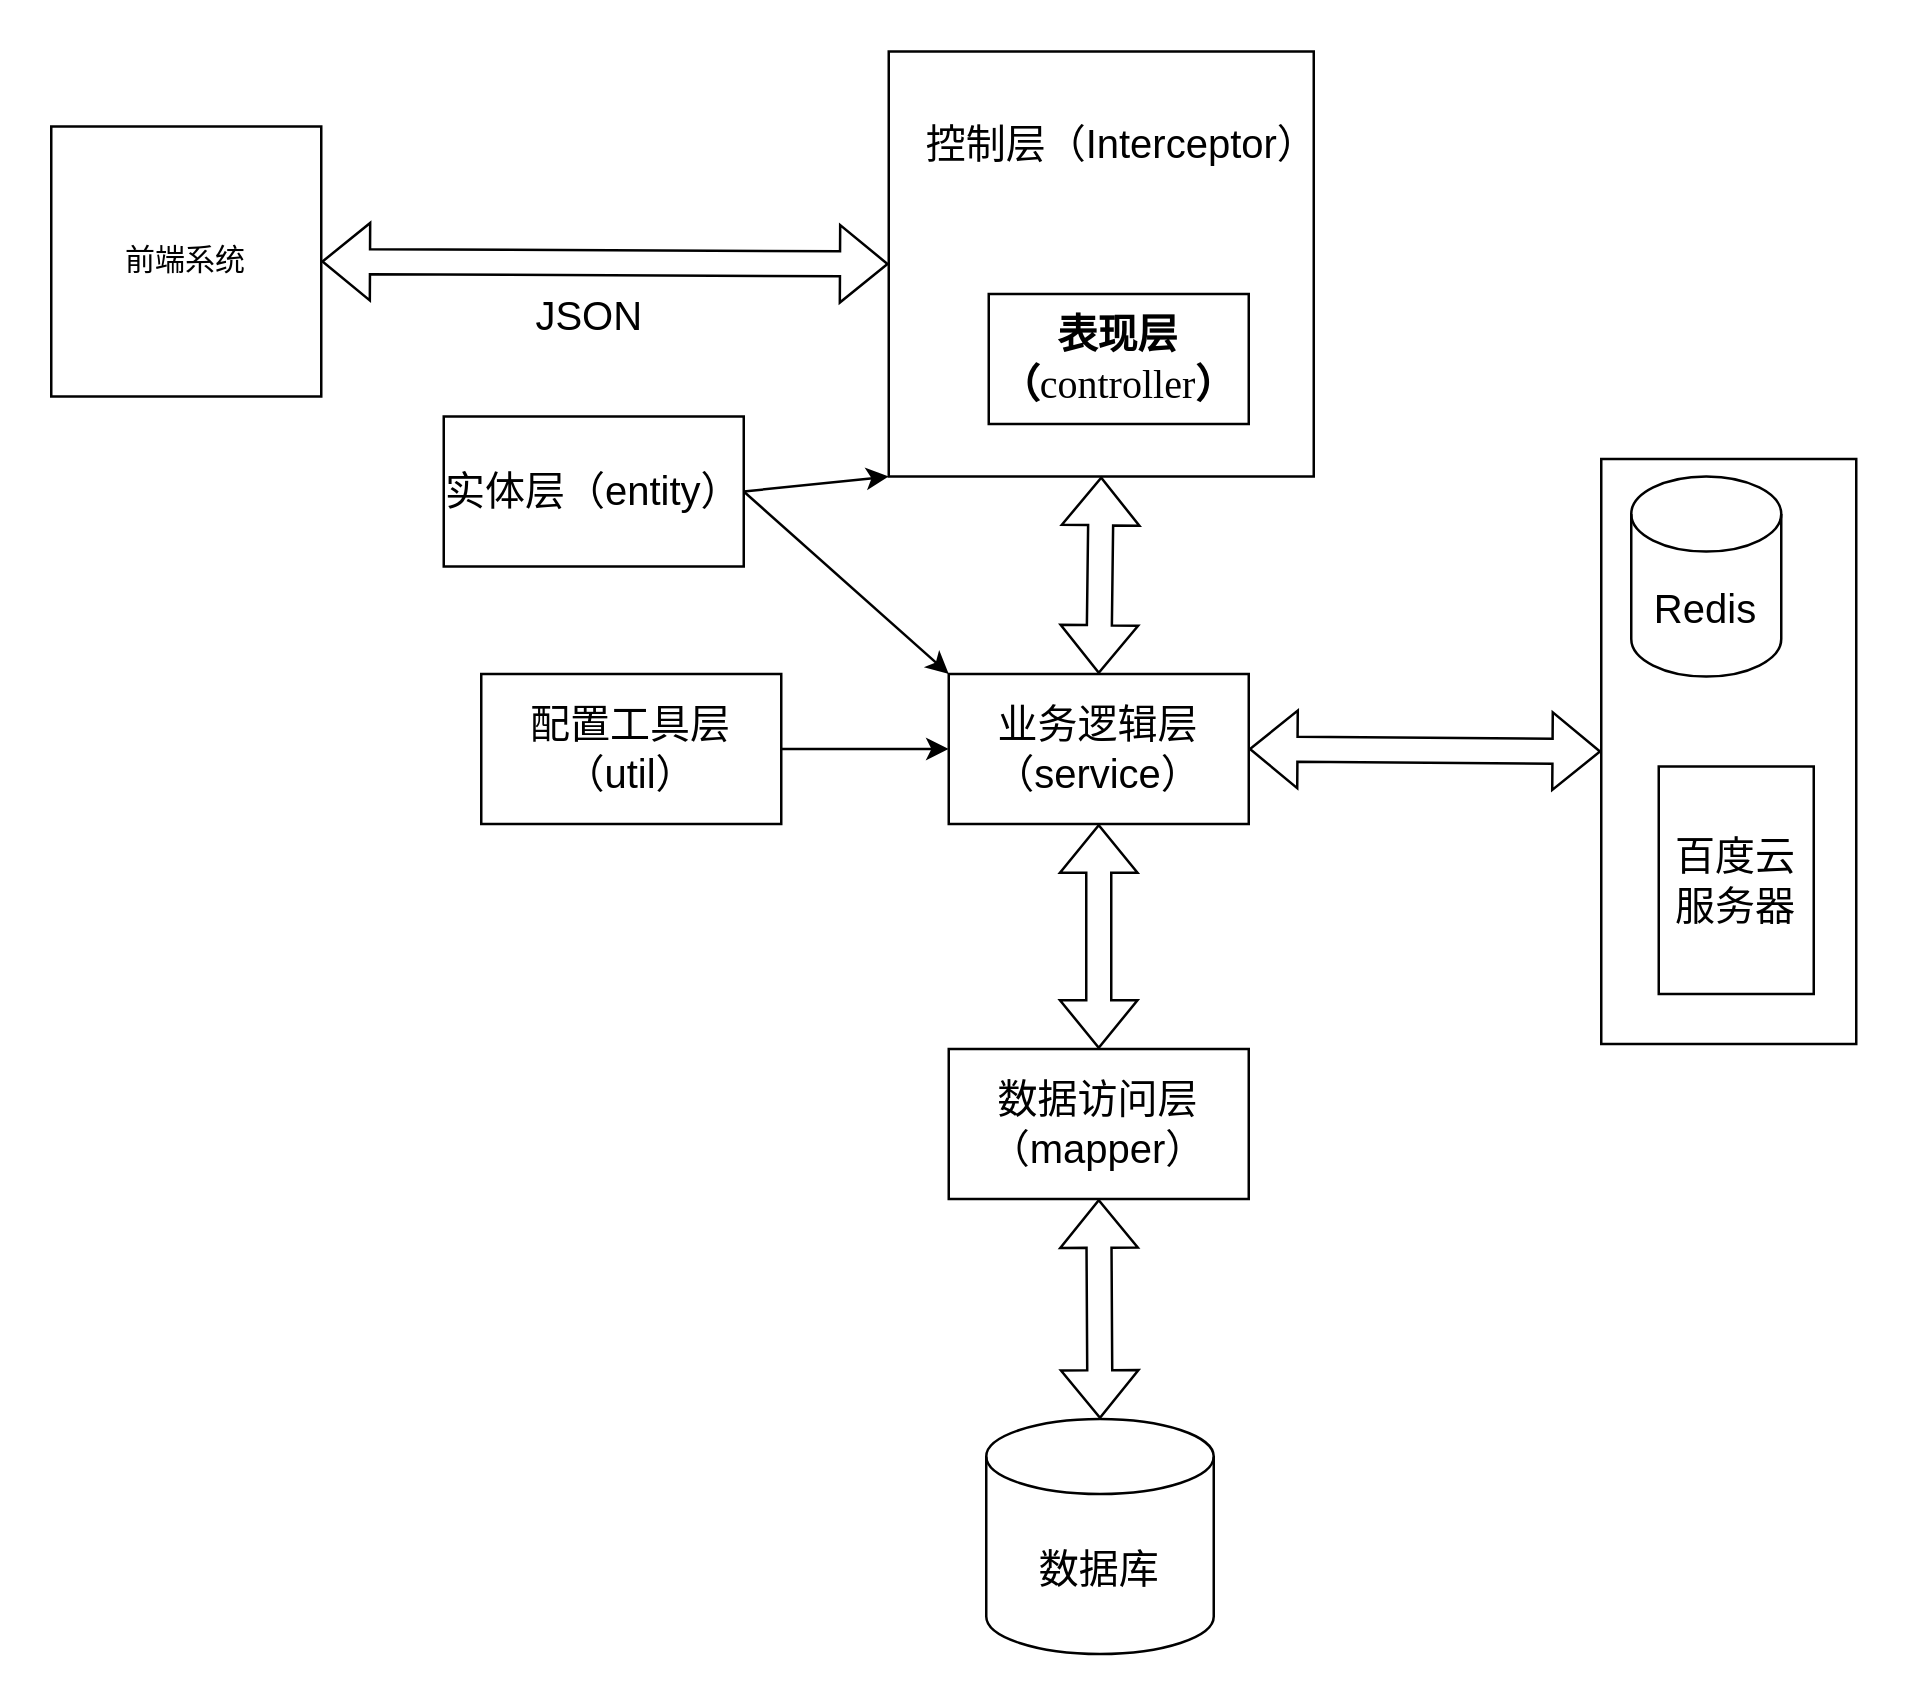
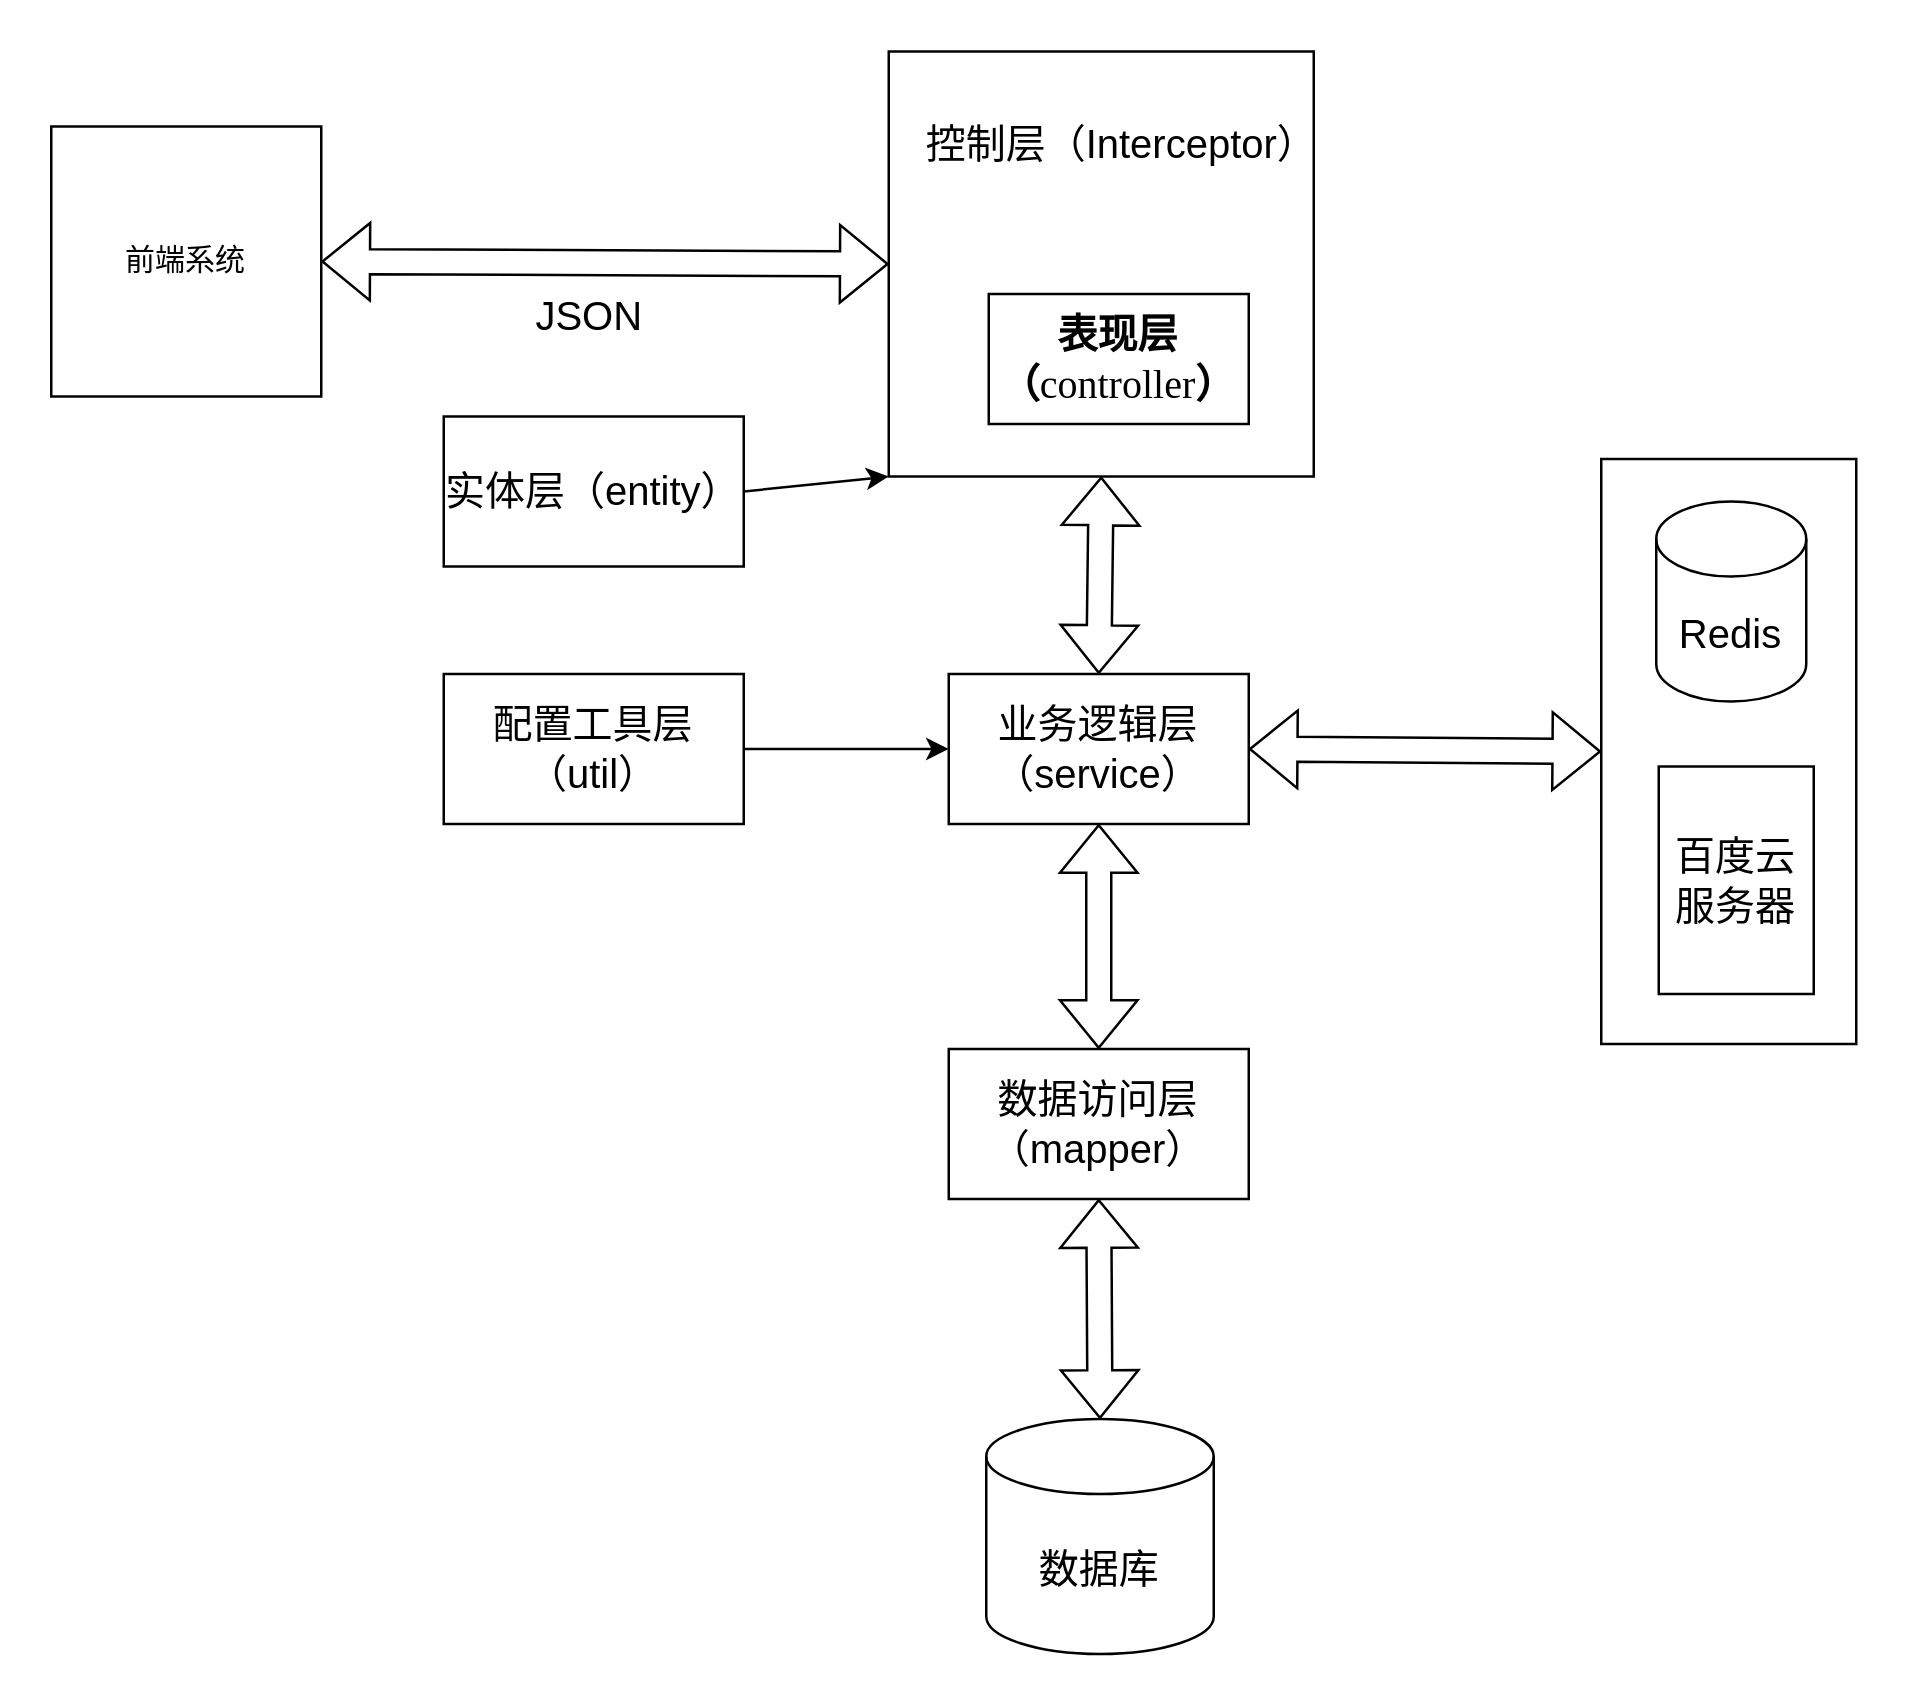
node "Redis": moved (1706, 576) -> (1731, 601)
edge "实体层（entity）" -> "业务逻辑层（service）": removed
node "配置工具层（util）": moved (631, 749) -> (594, 749)
